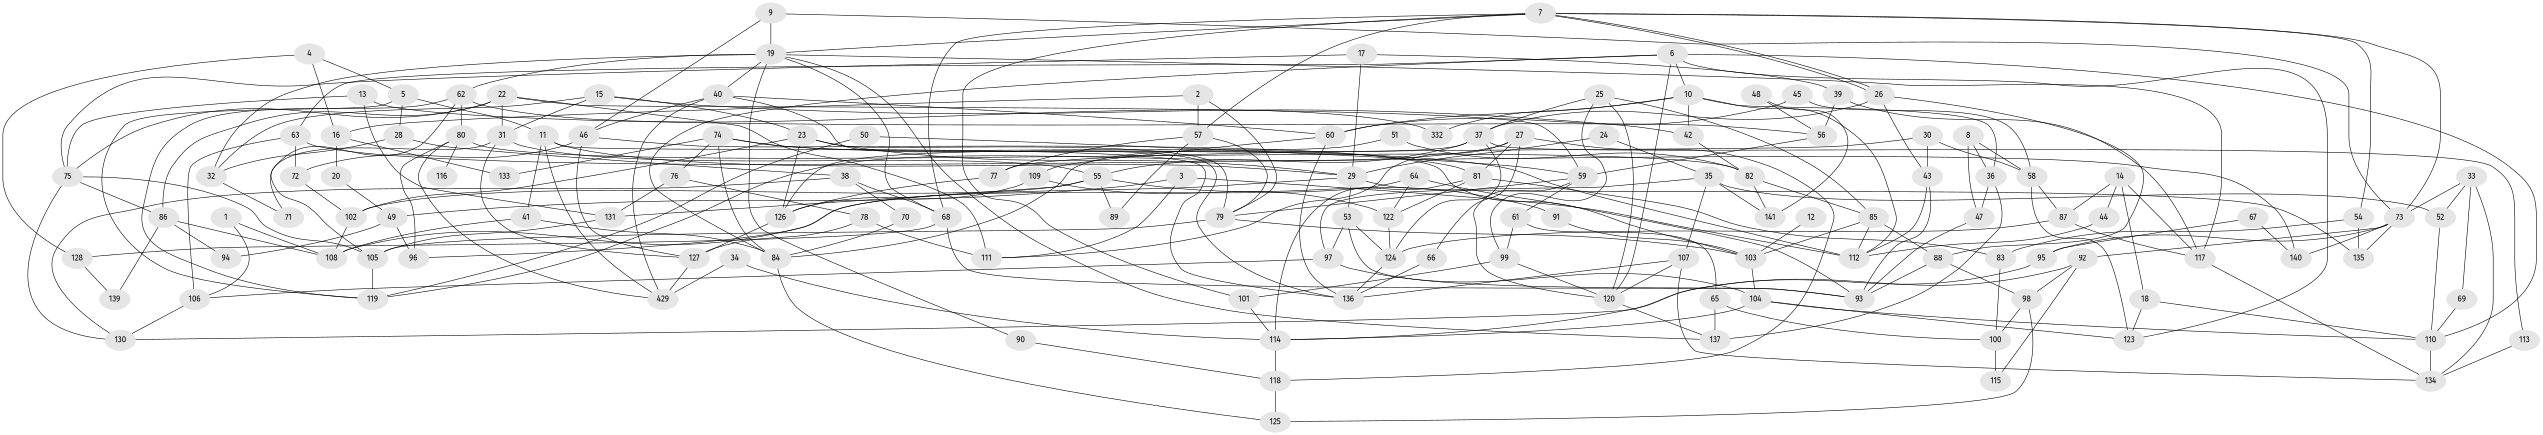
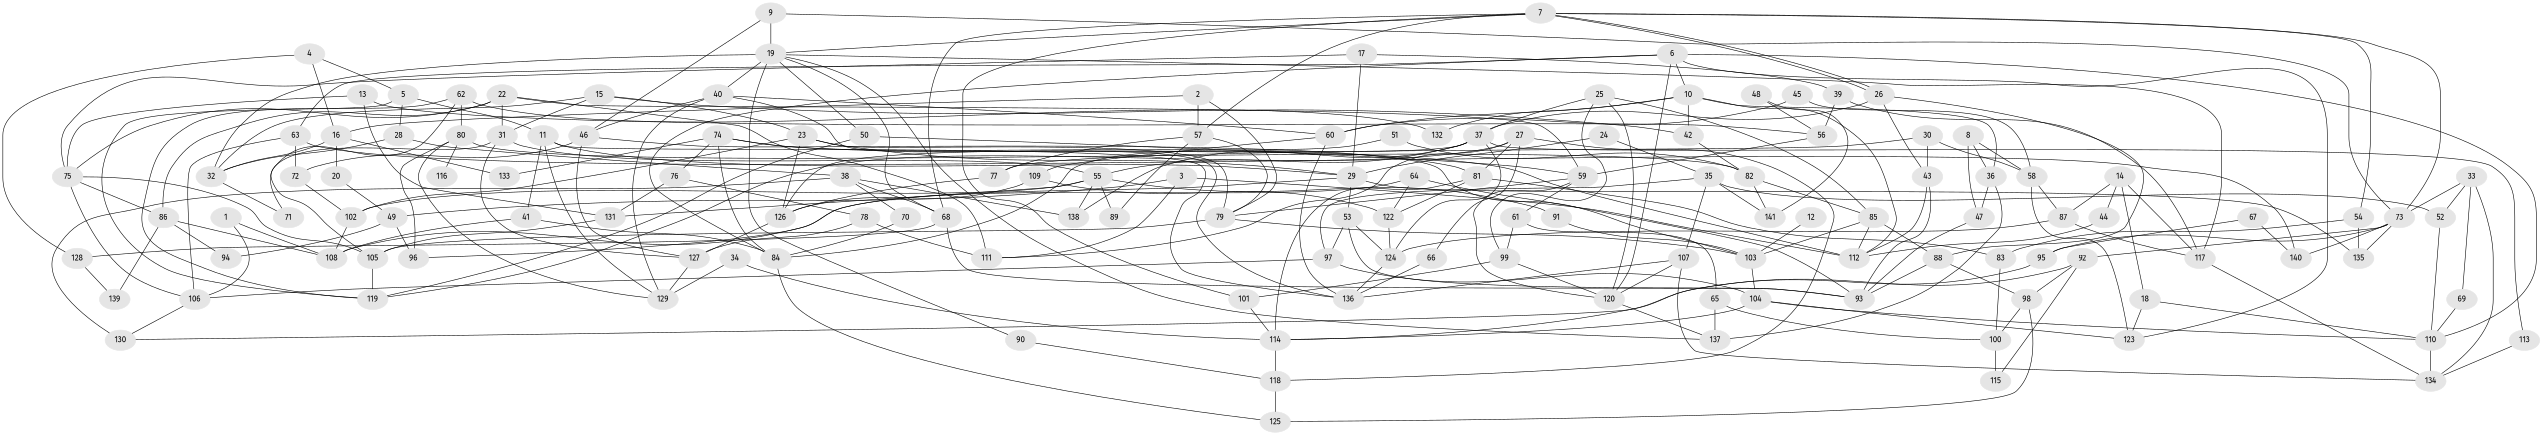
edge "19" -- "62": now "19" -- "50"
node "332": label "332" -> "132"
edge "16" -- "32": added
node "138": added
edge "75" -- "130": now "75" -- "106"
node "429": label "429" -> "129"
